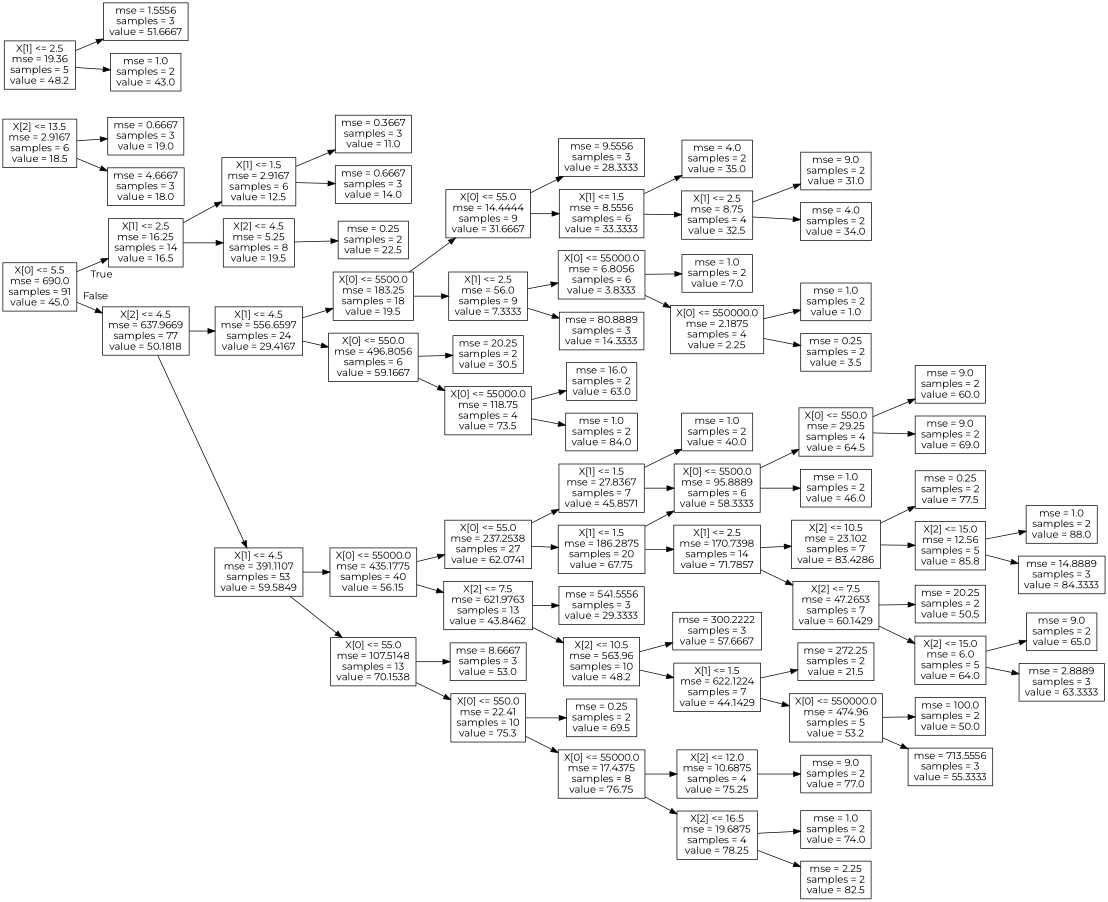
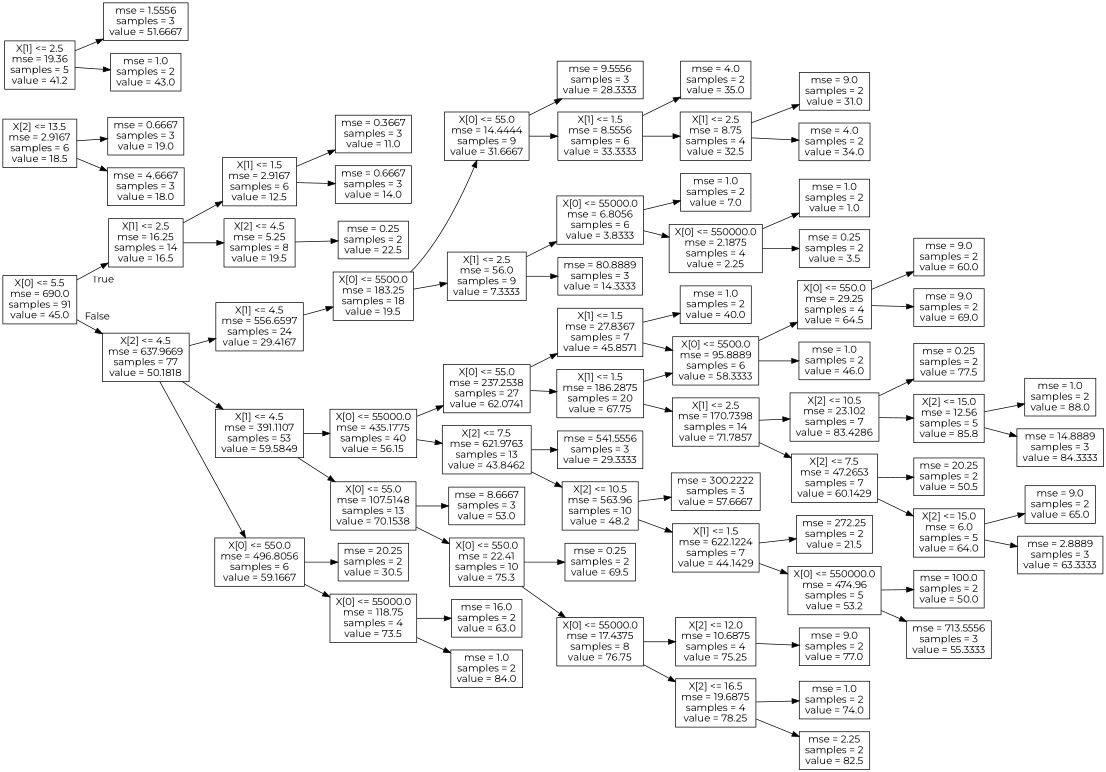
node "X[1] <= 2.5 mse = 19.36 samples = 5 value = 48.2": label "X[1] <= 2.5 mse = 19.36 samples = 5 value = 48.2" -> "X[1] <= 2.5 mse = 19.36 samples = 5 value = 41.2"
edge "X[1] <= 4.5 mse = 556.6597 samples = 24 value = 29.4167" -> "X[0] <= 550.0 mse = 496.8056 samples = 6 value = 59.1667": now "X[2] <= 4.5 mse = 637.9669 samples = 77 value = 50.1818" -> "X[0] <= 550.0 mse = 496.8056 samples = 6 value = 59.1667"
